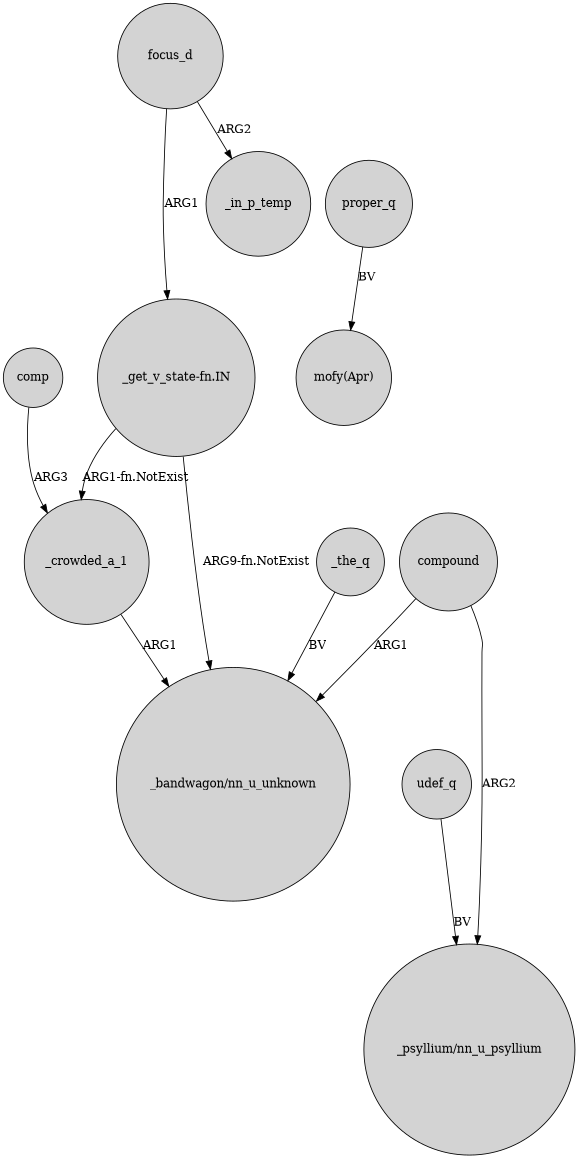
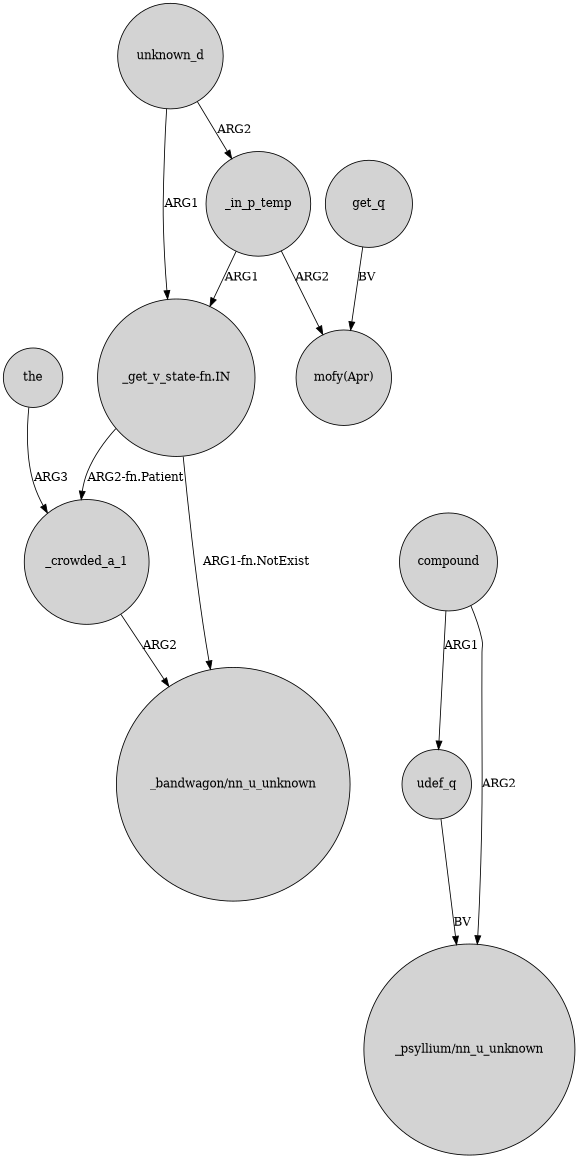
node "focus_d": label "focus_d" -> "unknown_d"
node "proper_q": label "proper_q" -> "get_q"
edge "_in_p_temp" -> "_get_v_state-fn.IN": added, label "ARG1"
edge "_in_p_temp" -> "mofy(Apr)": added, label "ARG2"
node "comp": label "comp" -> "the"
edge "_get_v_state-fn.IN" -> "_crowded_a_1": label "ARG1-fn.NotExist" -> "ARG2-fn.Patient"
edge "_get_v_state-fn.IN" -> "_bandwagon/nn_u_unknown": label "ARG9-fn.NotExist" -> "ARG1-fn.NotExist"
node "_the_q": removed
edge "_crowded_a_1" -> "_bandwagon/nn_u_unknown": label "ARG1" -> "ARG2"
edge "compound" -> "_bandwagon/nn_u_unknown": now "compound" -> "udef_q"
node "_psyllium/nn_u_psyllium": label "_psyllium/nn_u_psyllium" -> "_psyllium/nn_u_unknown"
